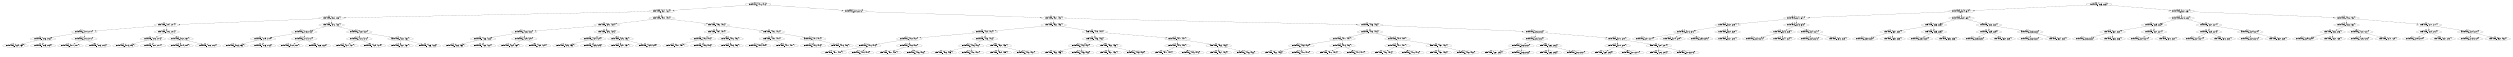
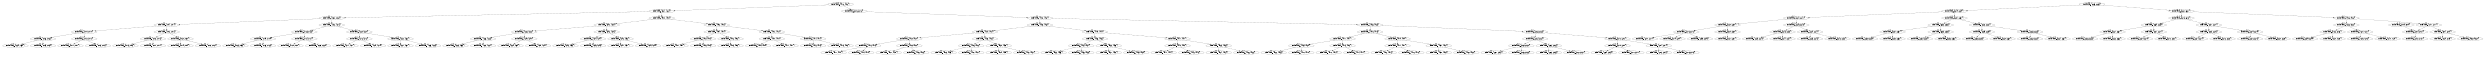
edge "Node{data=[8024, 8024]}" -> "Node{data=[8009, 8009]}": reversed
